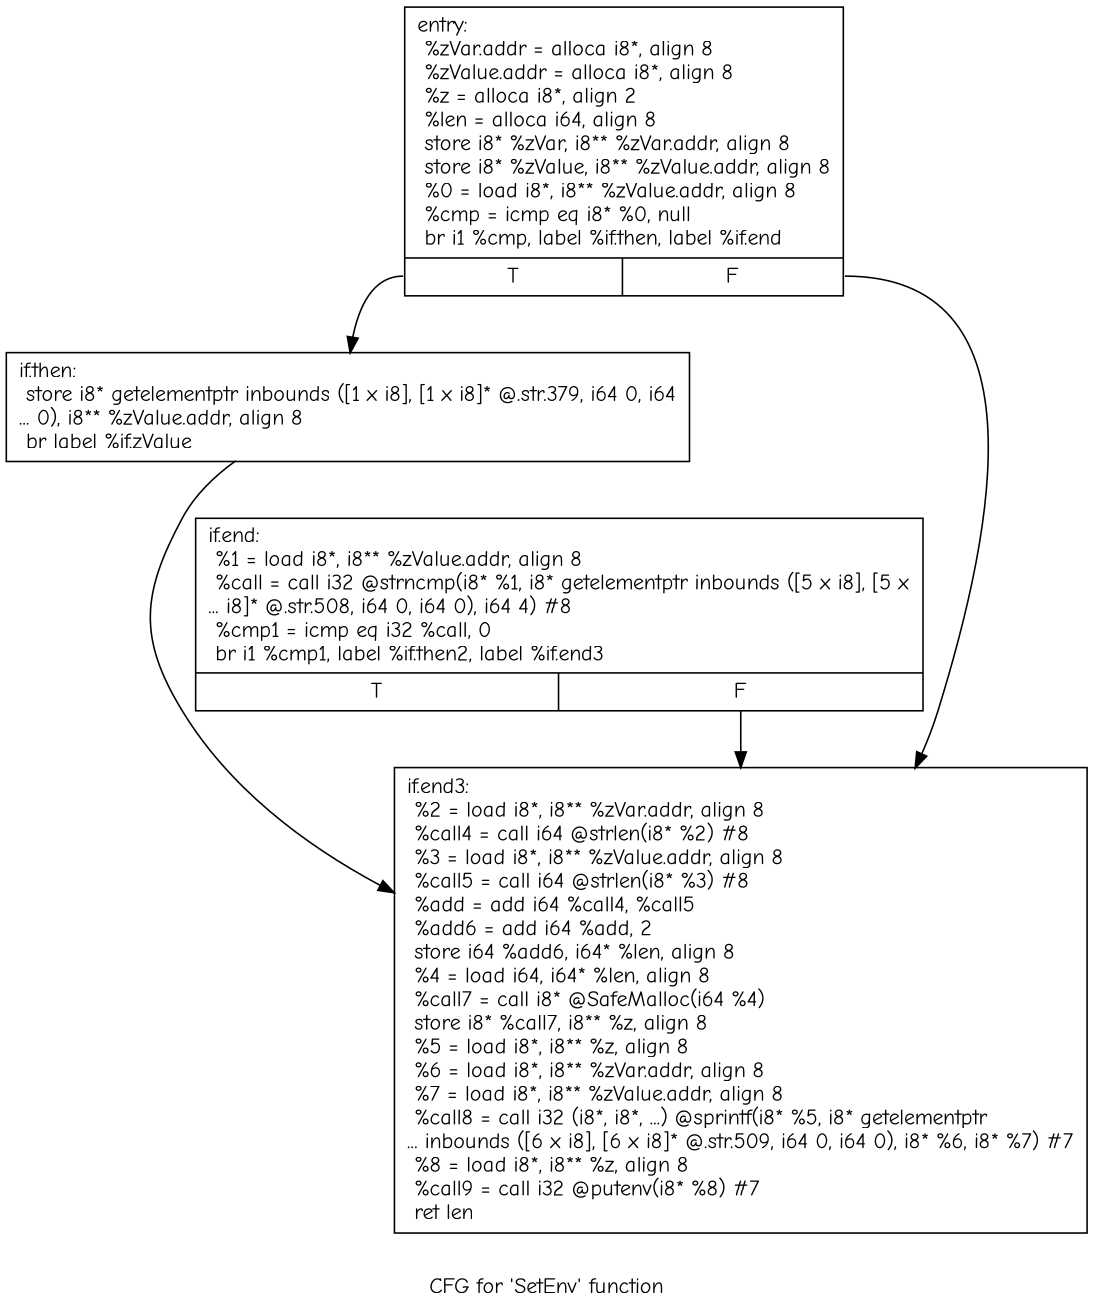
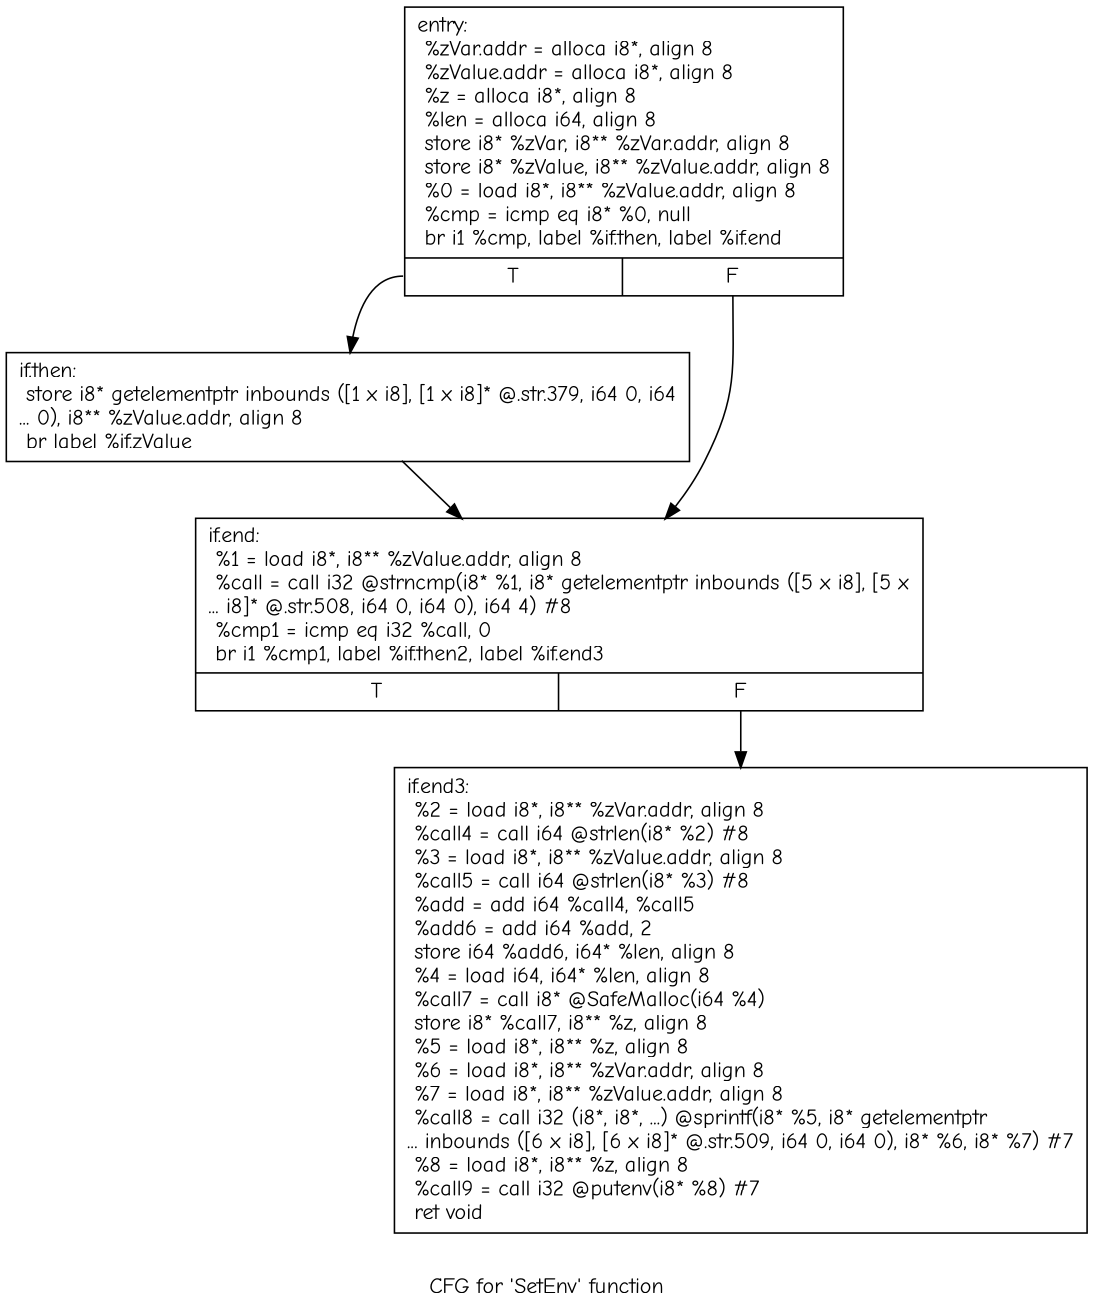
node "entry:": text "%z = alloca i8*, align 2" -> "%z = alloca i8*, align 8"
edge "entry:" -> "if.end3:": now "entry:" -> "if.end:"
edge "if.then:" -> "if.end3:": now "if.then:" -> "if.end:"
node "if.end3:": text "ret len" -> "ret void"
